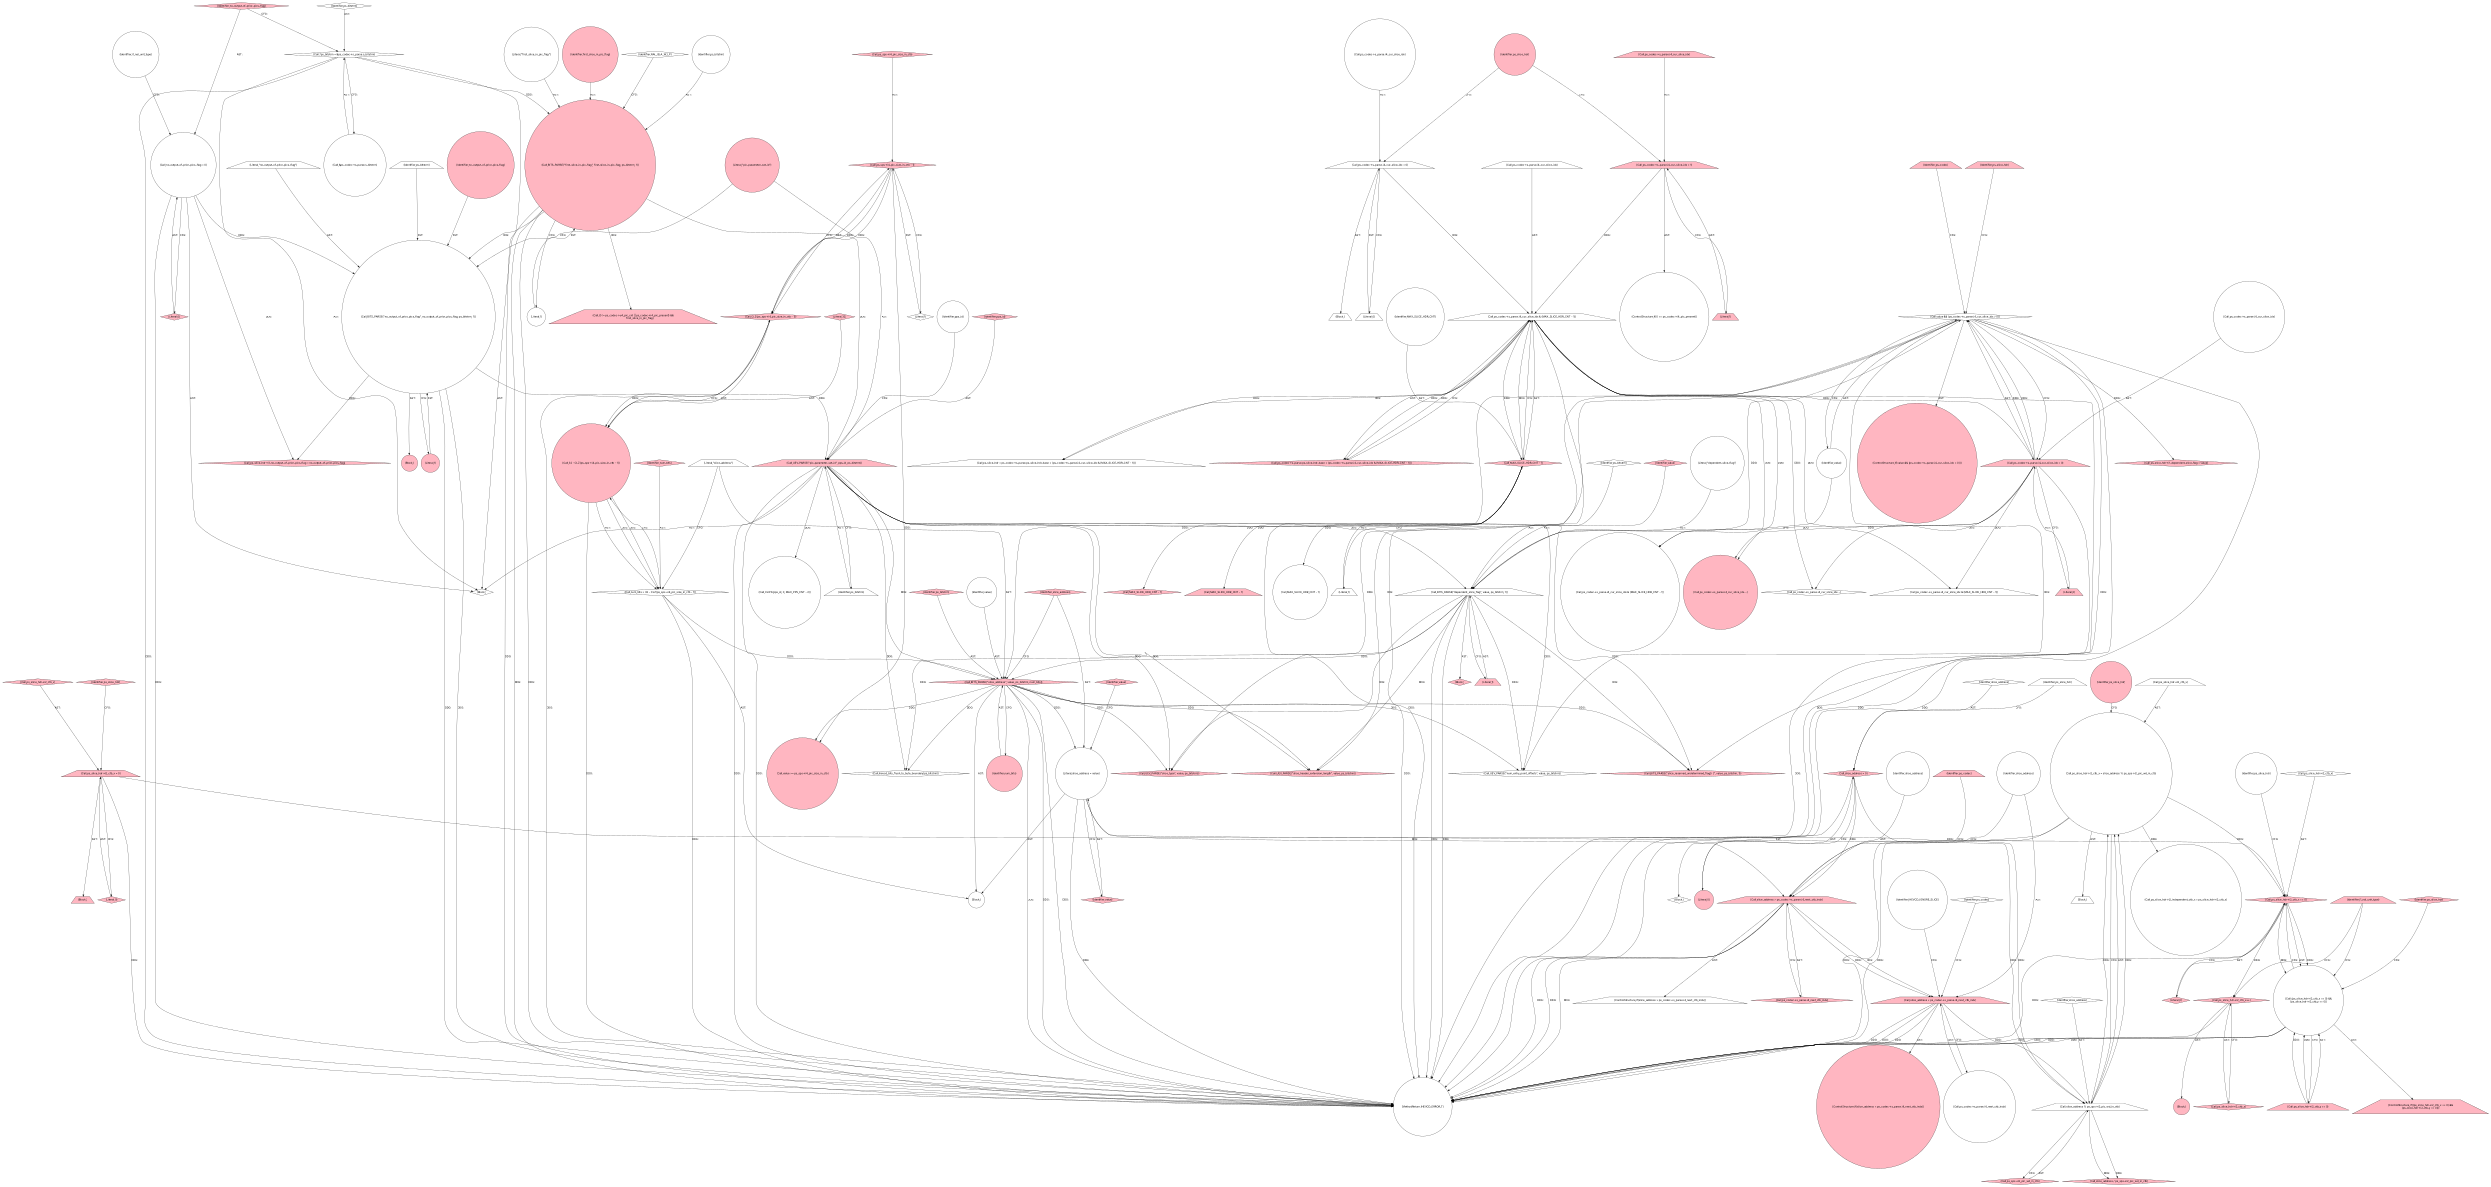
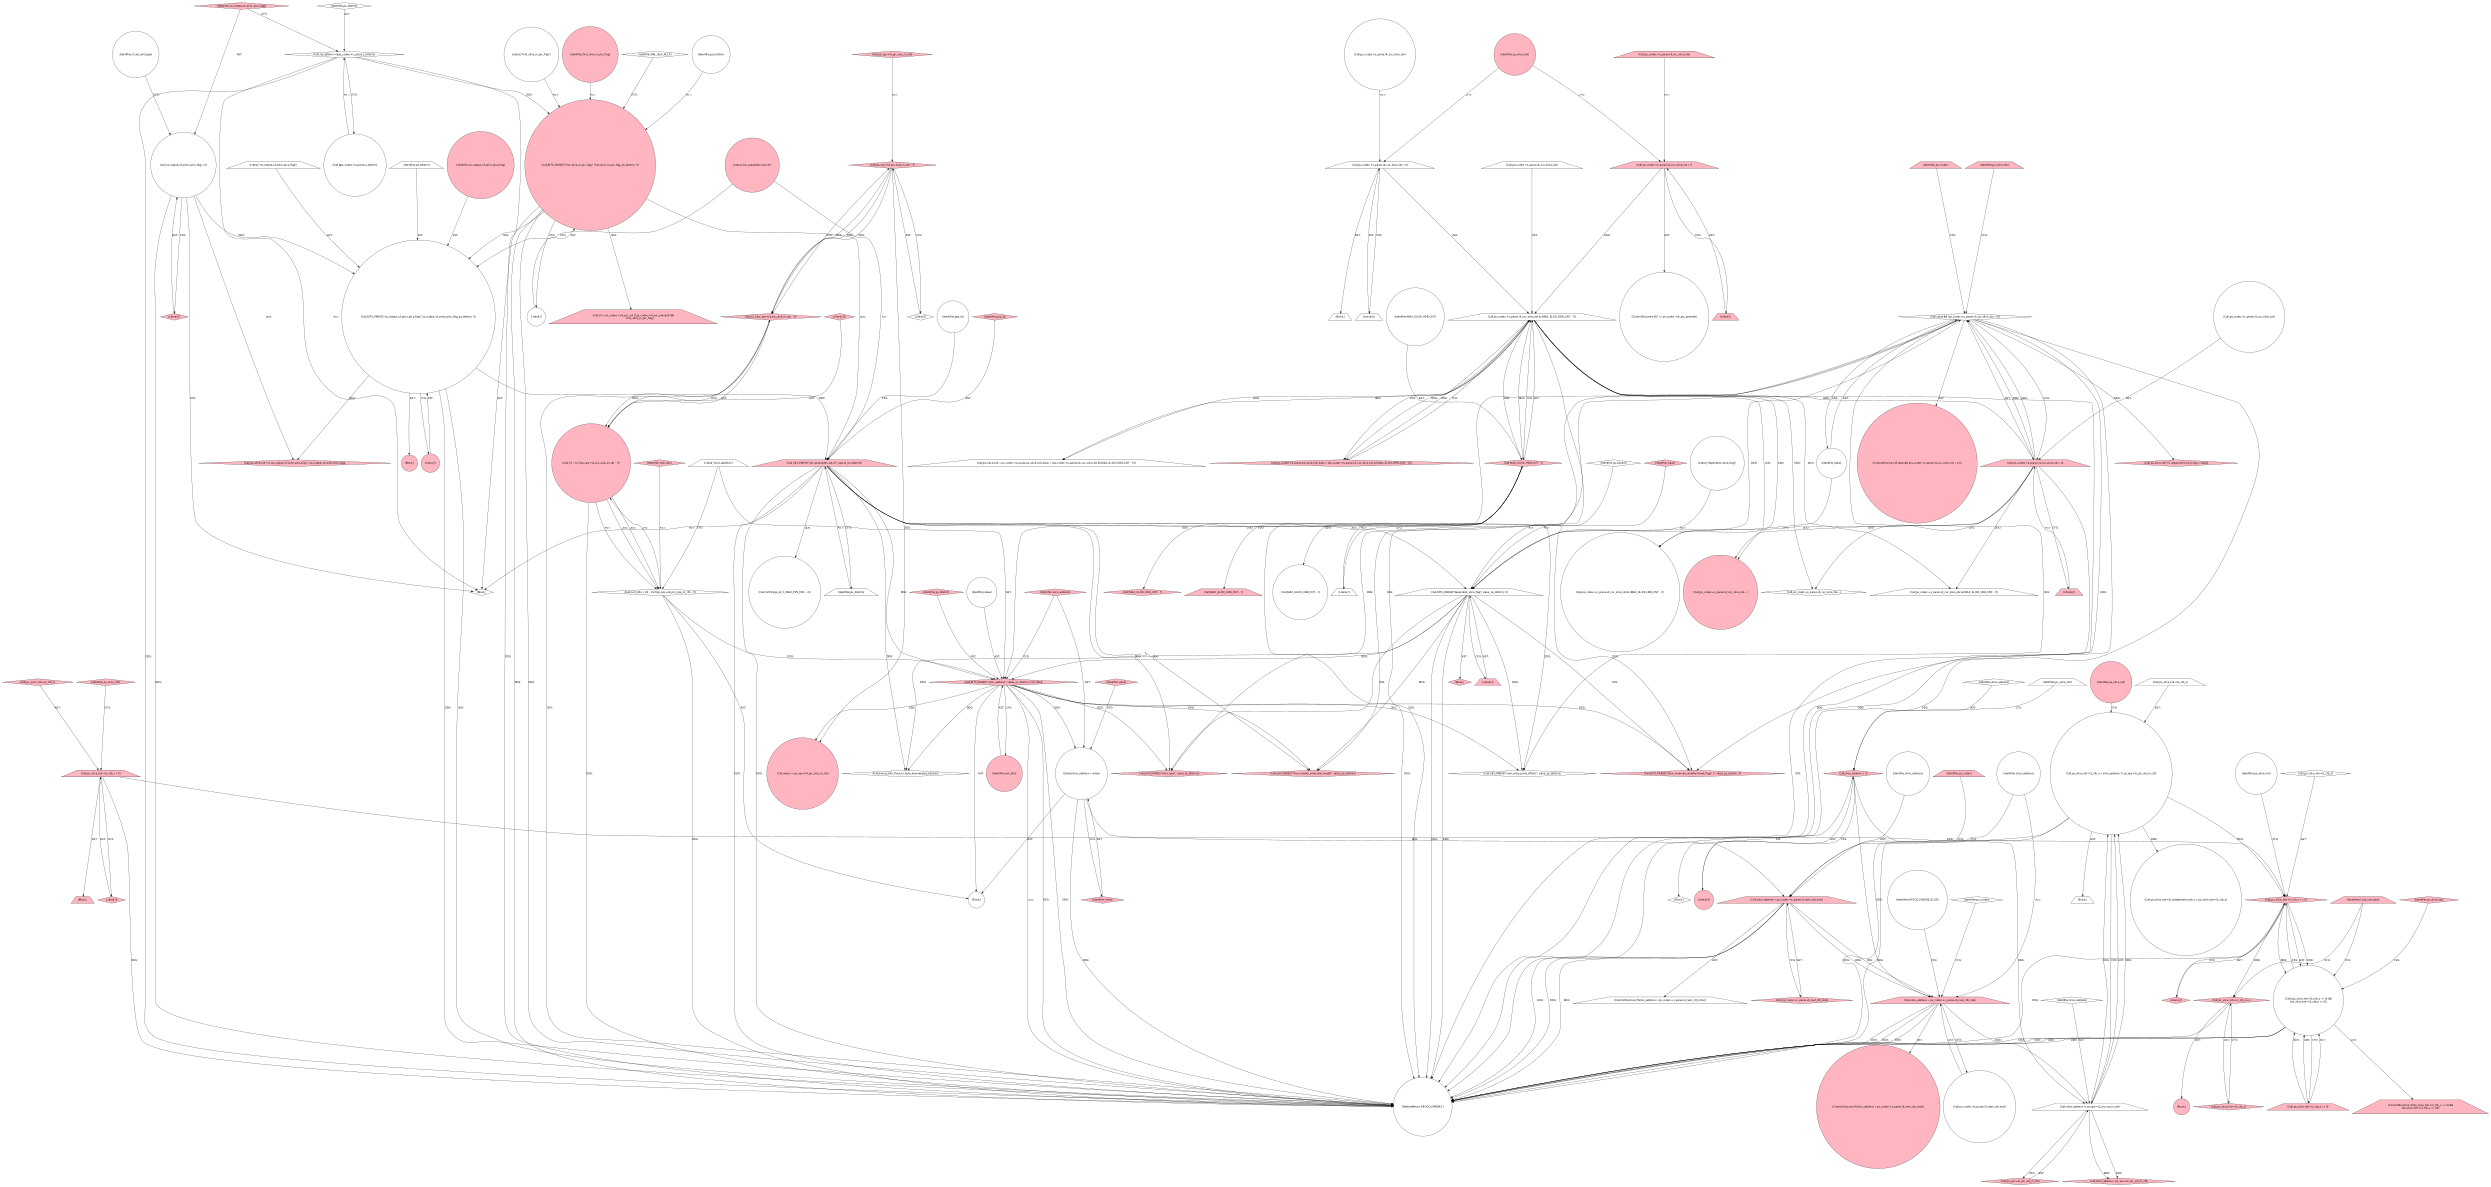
edge "(Literal,slice_address = value)" -> "(Call,slice_address % ps_sps->i2_pic_wd_in_ctb)": removed, label "DDG:"
edge "(Call,slice_address = 0)" -> "(Call,slice_address > ps_codec->s_parse.i4_next_ctb_indx)": now "(Call,slice_address = 0)" -> "(Call,slice_address < ps_codec->s_parse.i4_next_ctb_indx)"
